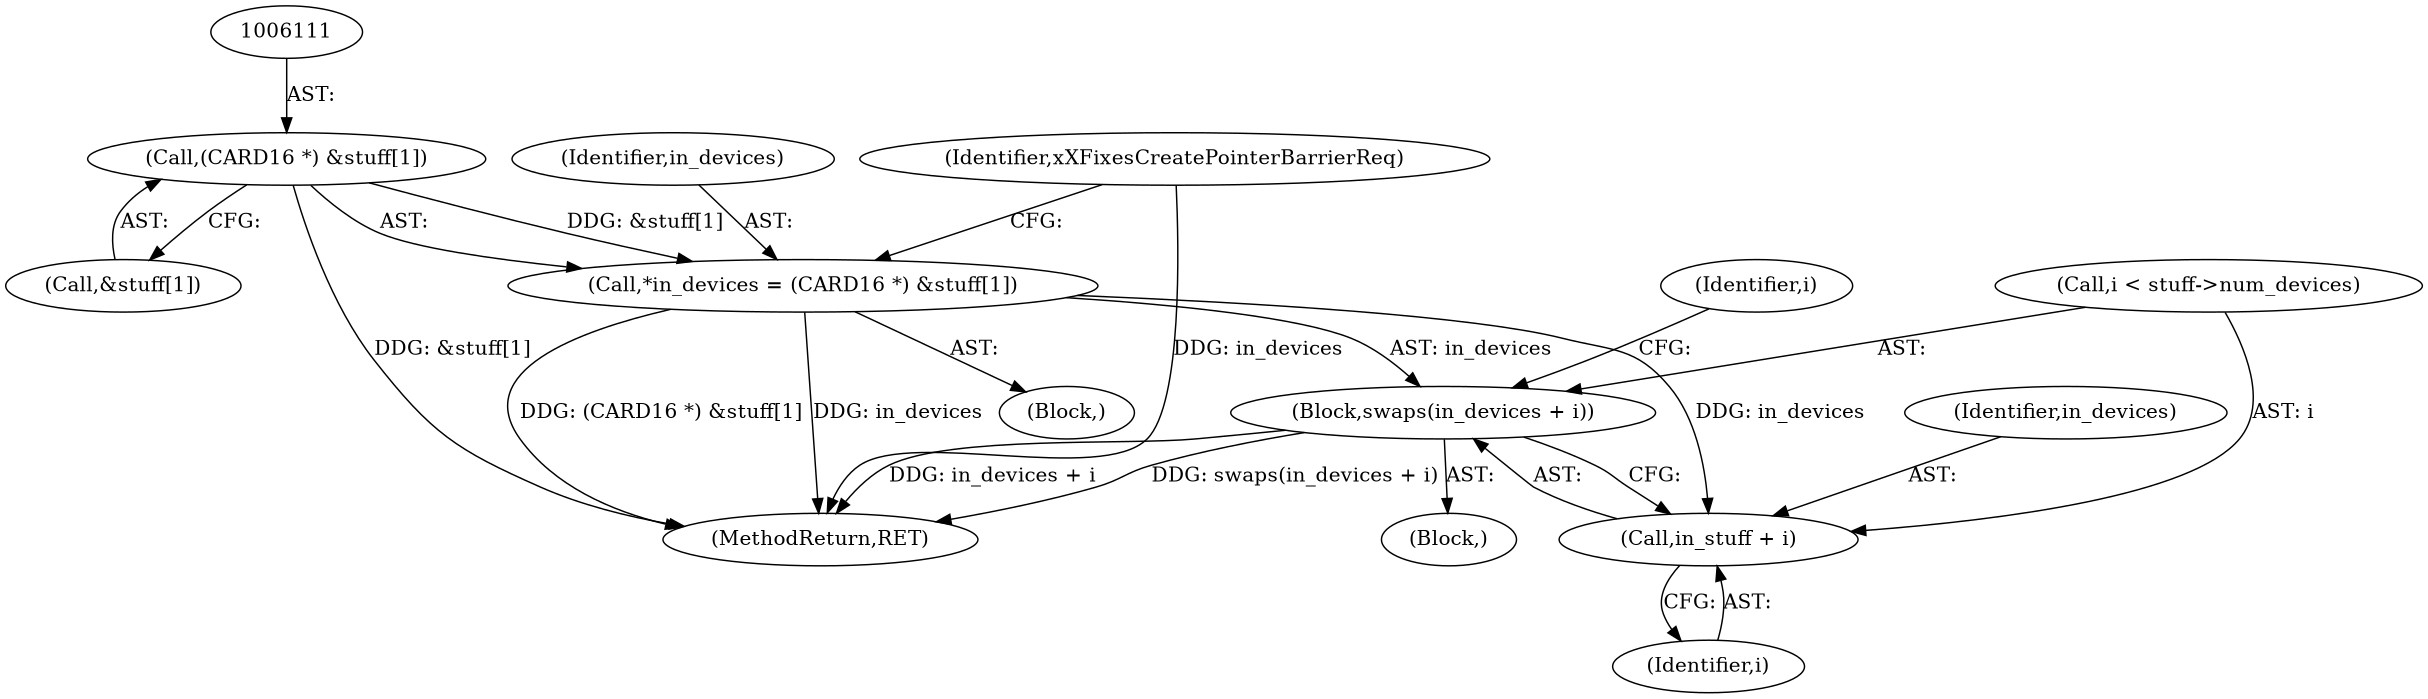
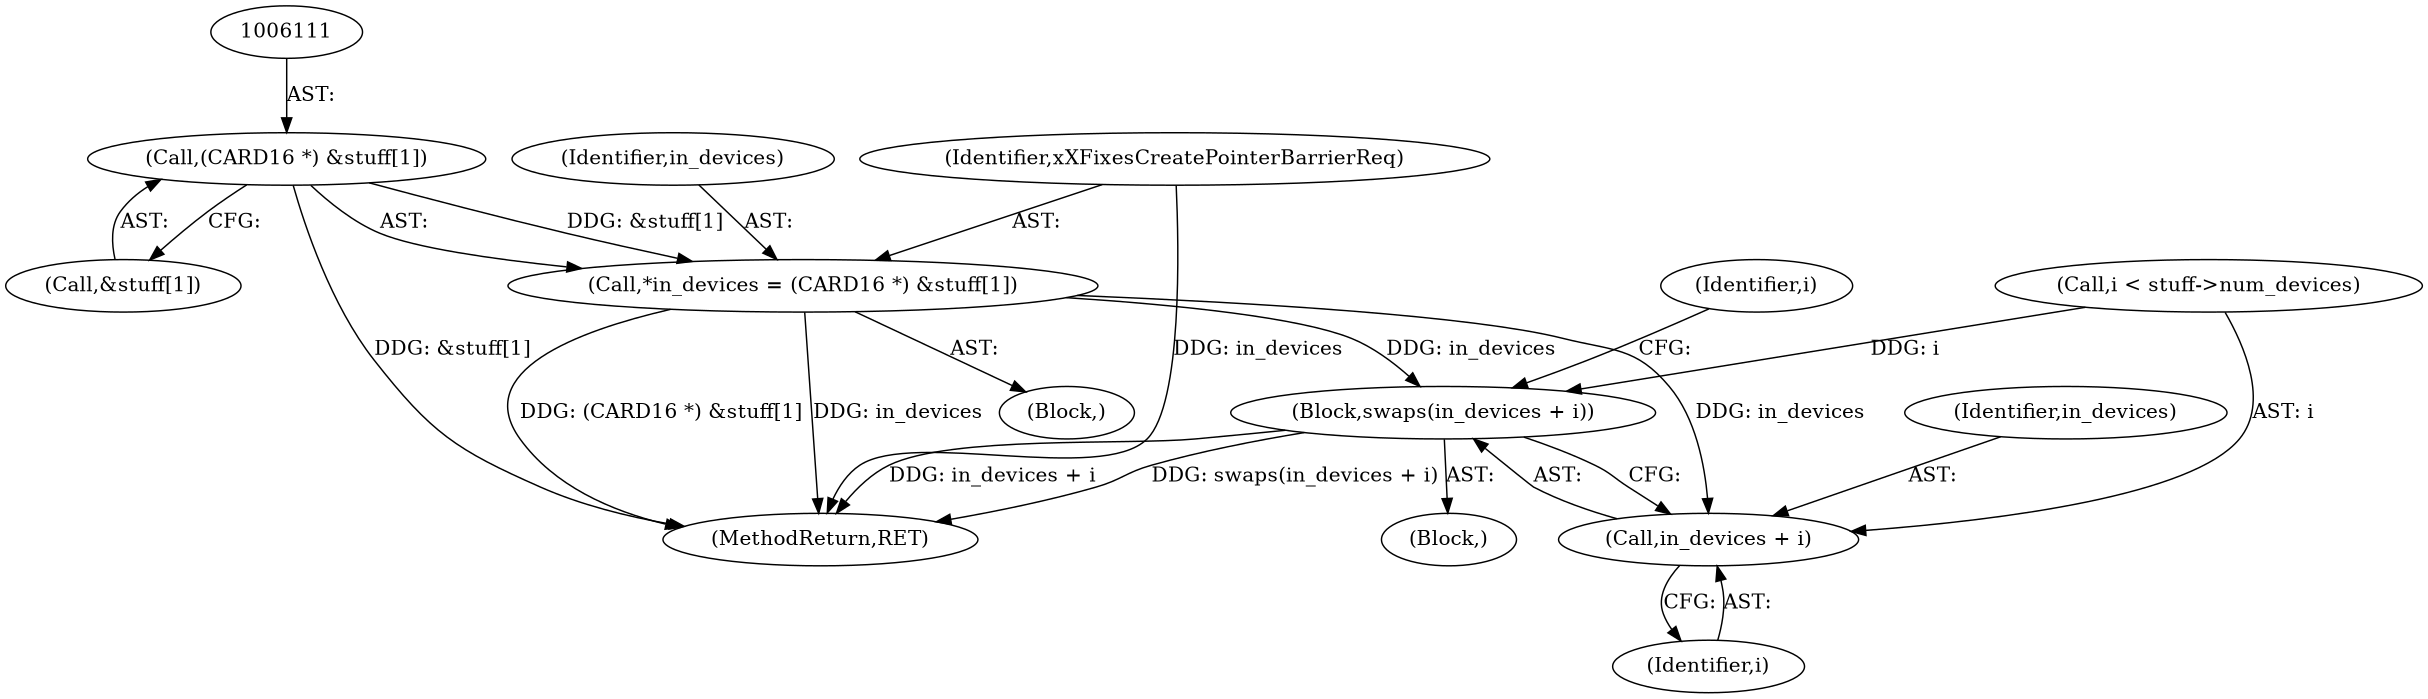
edge "(Identifier,xXFixesCreatePointerBarrierReq)" -> "(Call,*in_devices = (CARD16 *) &stuff[1])": label "CFG: " -> "AST: "
edge "(Call,*in_devices = (CARD16 *) &stuff[1])" -> "(Block,swaps(in_devices + i))": label "AST: in_devices" -> "DDG: in_devices"
edge "(Call,i < stuff->num_devices)" -> "(Block,swaps(in_devices + i))": label "AST: " -> "DDG: i"
node "(Call,in_stuff + i)": label "(Call,in_stuff + i)" -> "(Call,in_devices + i)"
